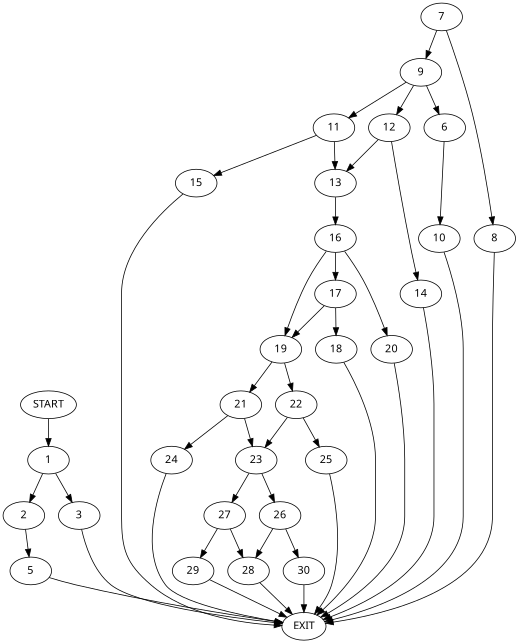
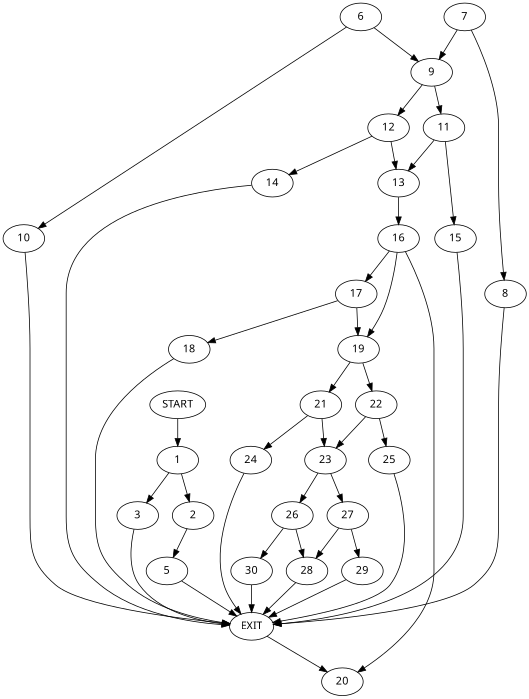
edge "9" -> "6": reversed
edge "20" -> "EXIT": reversed
